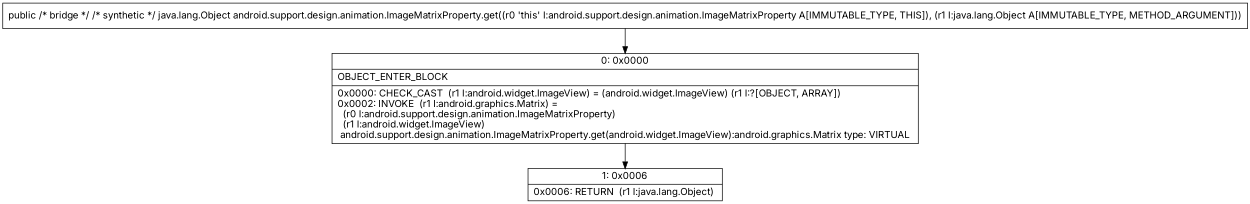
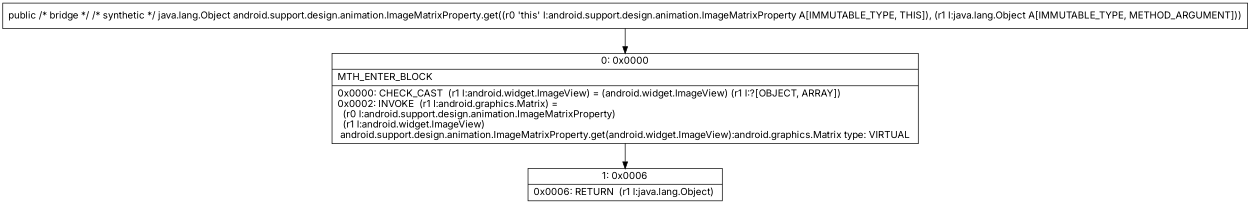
node "0: 0x0000": text "OBJECT_ENTER_BLOCK" -> "MTH_ENTER_BLOCK"
